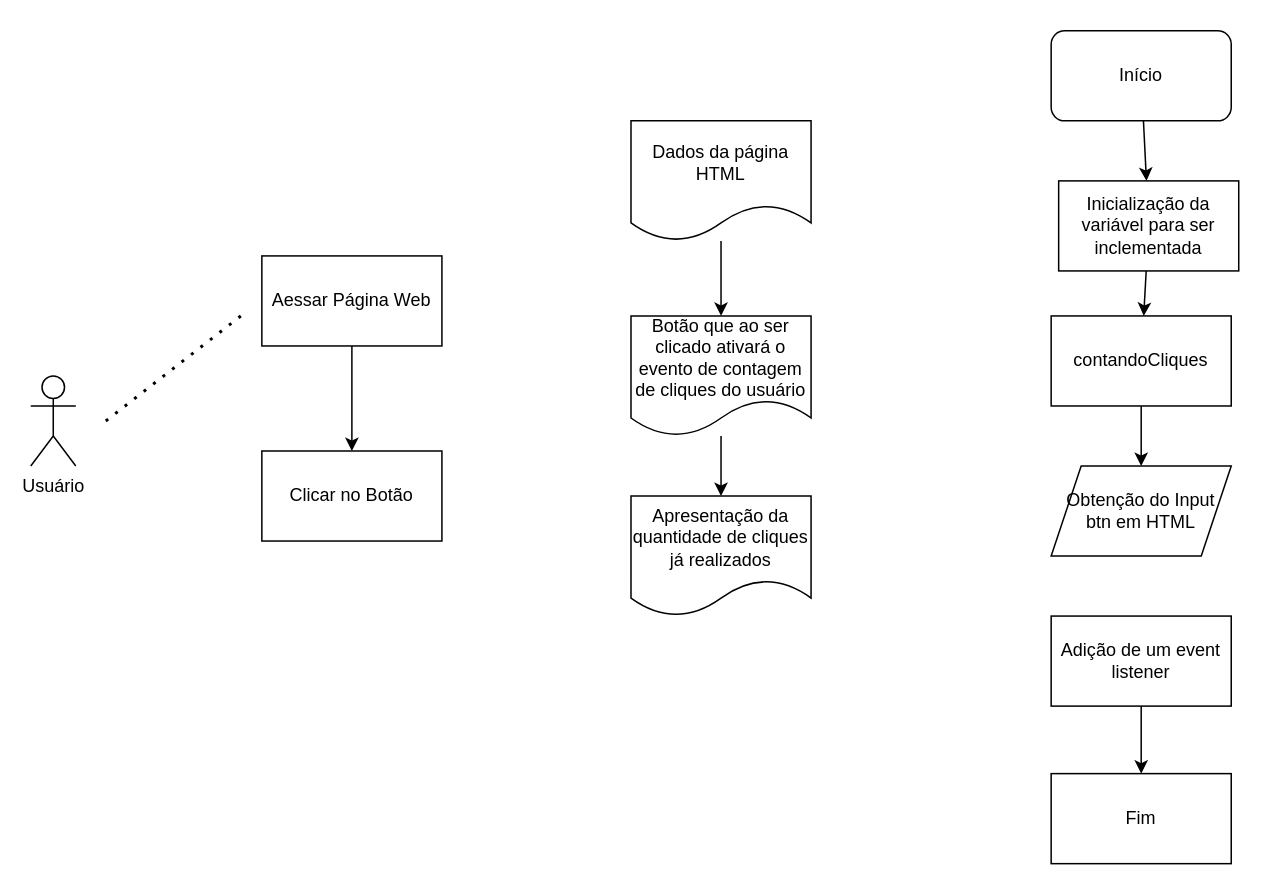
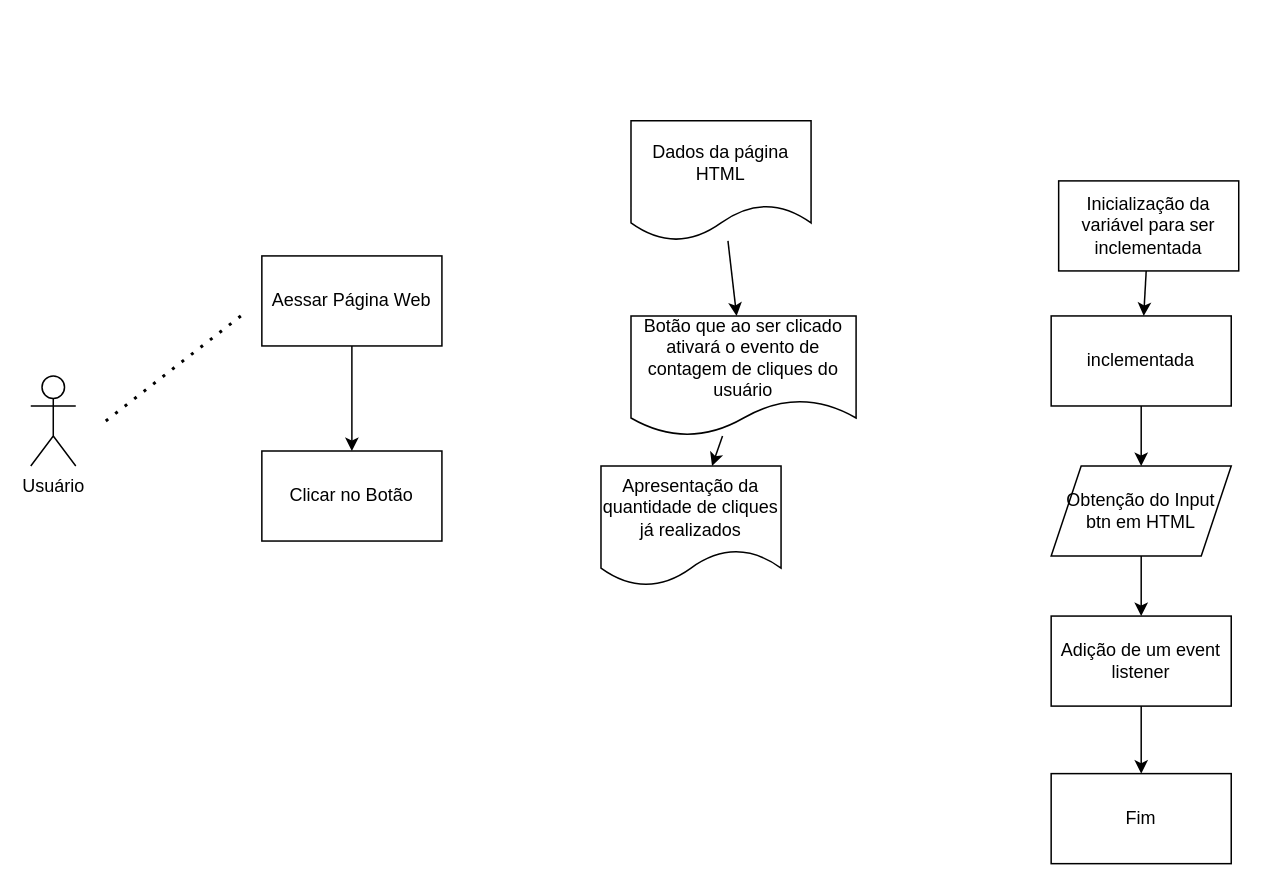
node "Início": removed
edge "Início" -> "Inicialização da variável para ser inclementada": removed
node "contandoCliques": label "contandoCliques" -> "inclementada"
node "Botão que ao ser clicado ativará o evento de contagem de cliques do usuário": size 180x120 -> 225x120
node "Apresentação da quantidade de cliques já realizados": moved (721, 556) -> (691, 526)
edge "Obtenção do Input btn em HTML" -> "Adição de um event listener": added
